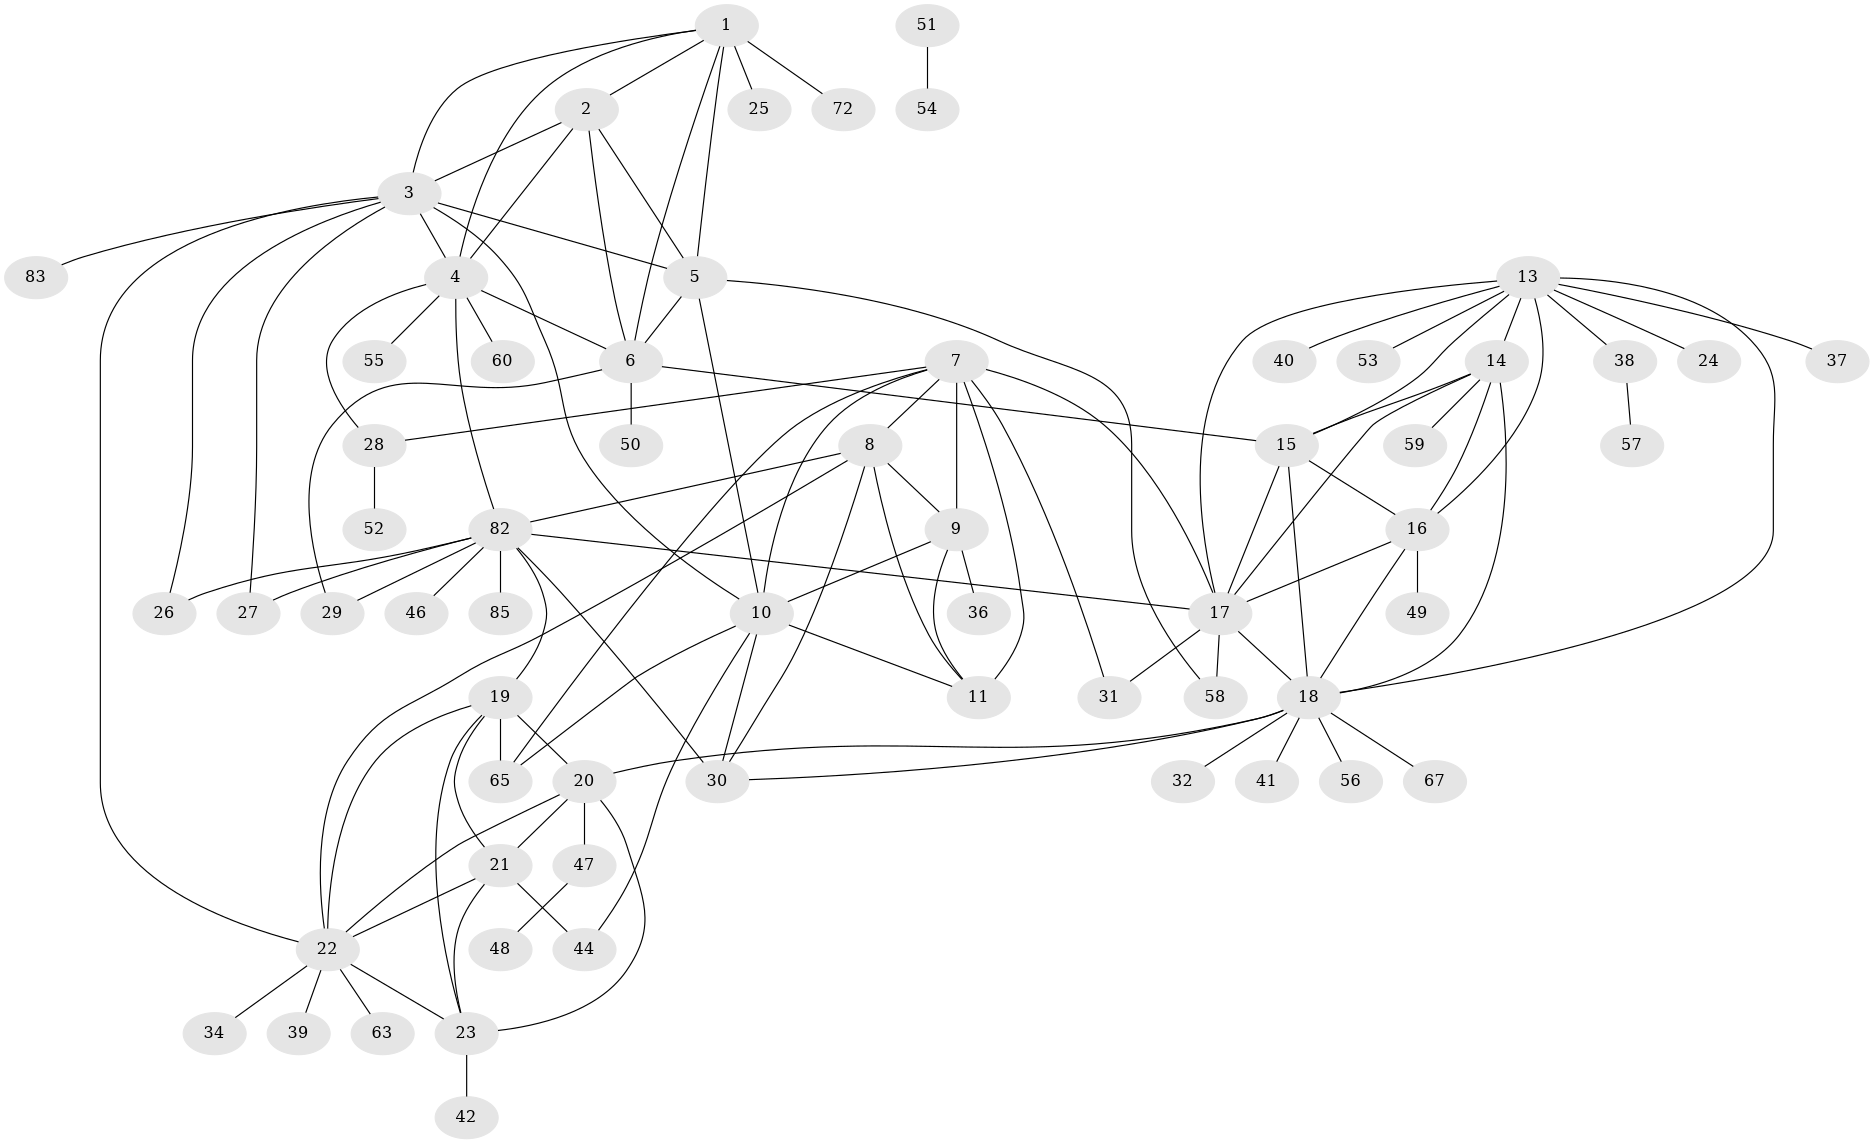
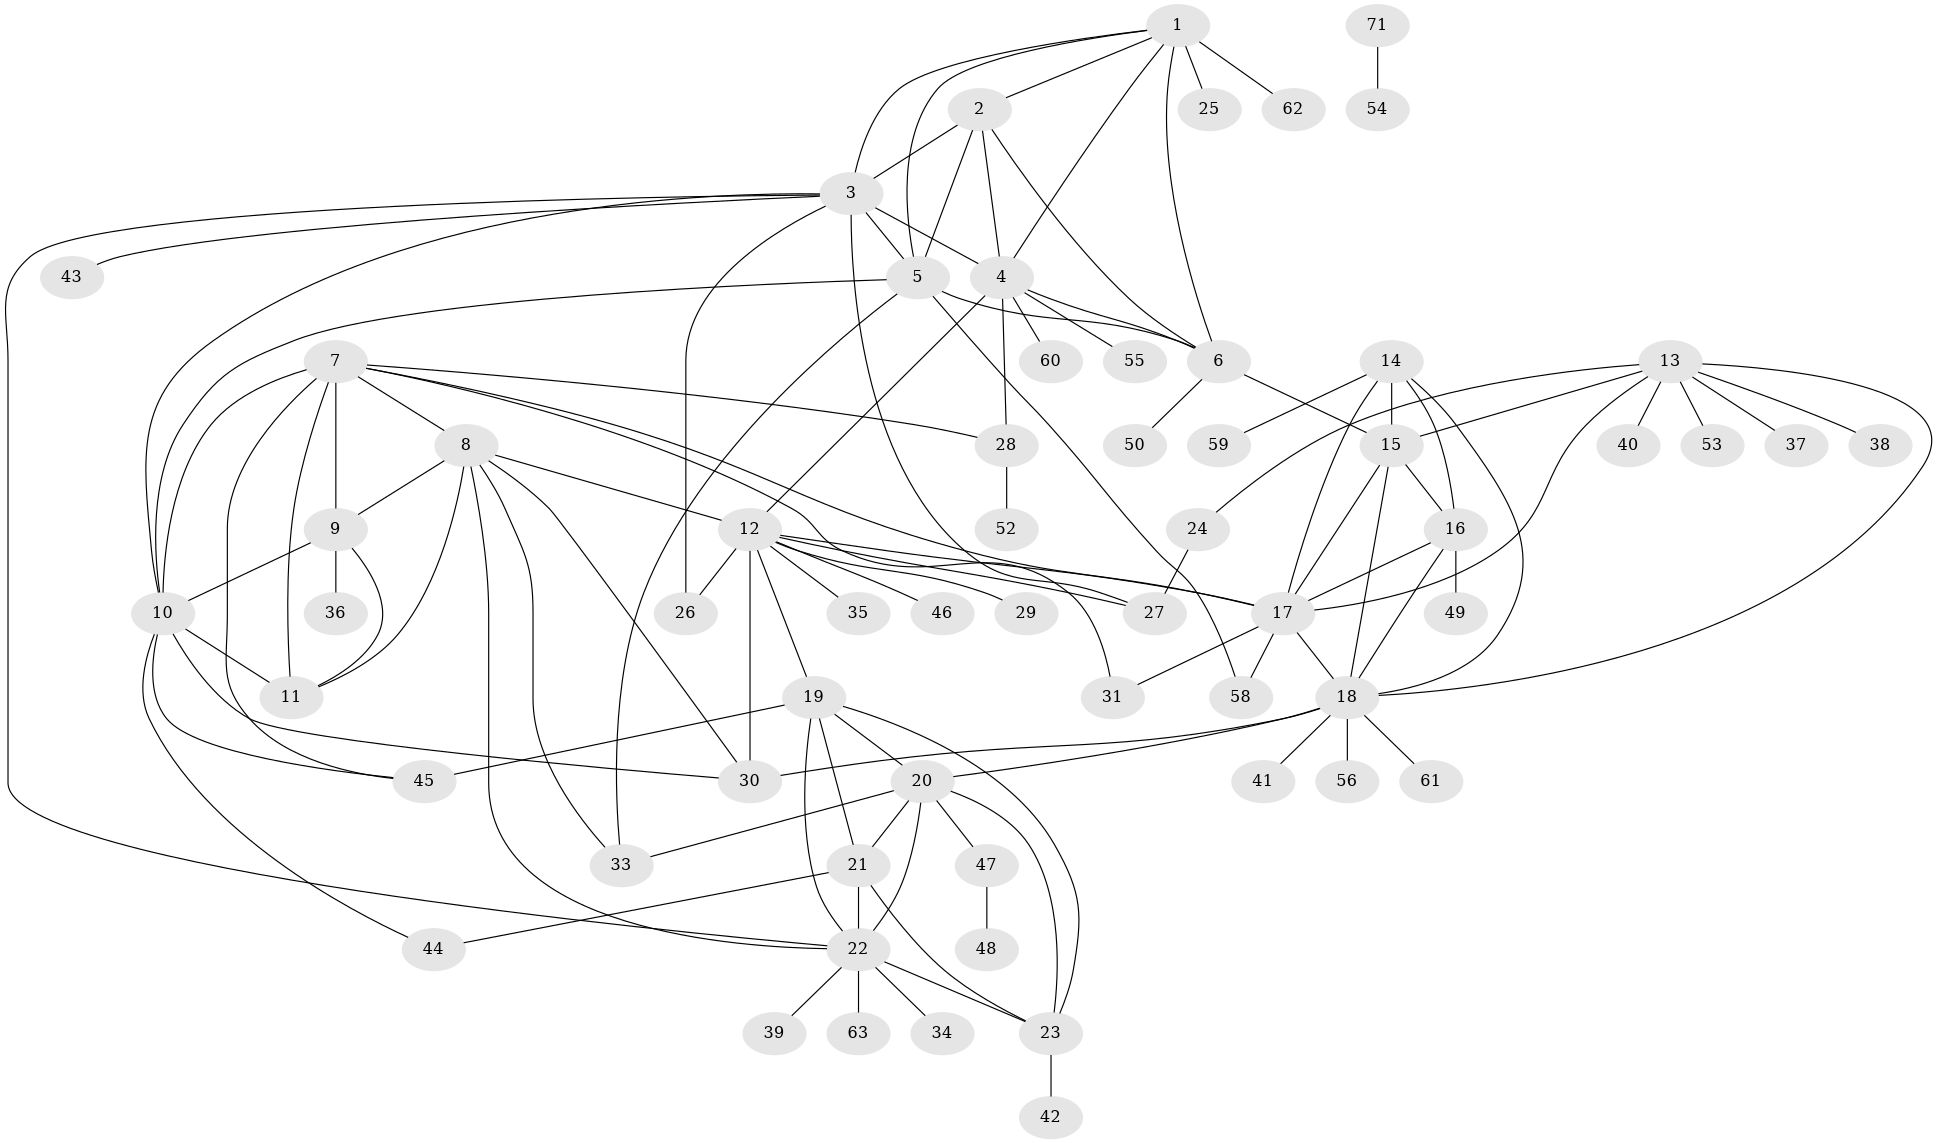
node "51": label "51" -> "71"
node "72": label "72" -> "62"
node "83": label "83" -> "43"
edge "13" -- "14": removed
edge "6" -- "29": removed
edge "13" -- "16": removed
node "57": removed
node "82": label "82" -> "12"
edge "24" -- "27": added
node "85": label "85" -> "35"
node "65": label "65" -> "45"
node "32": removed
node "67": label "67" -> "61"
node "33": added
